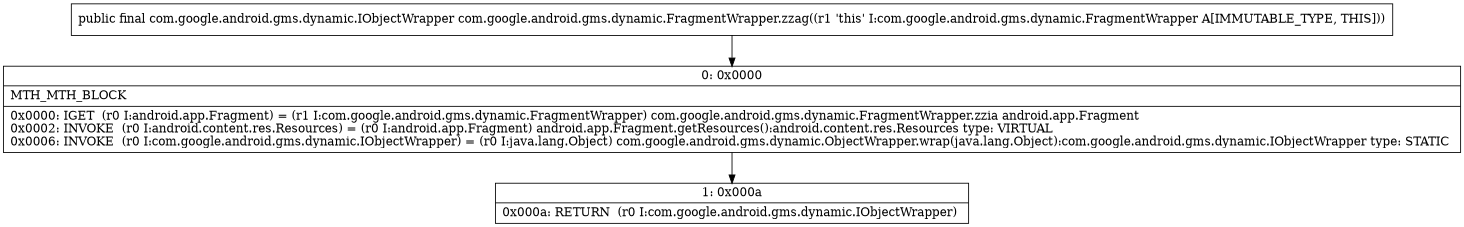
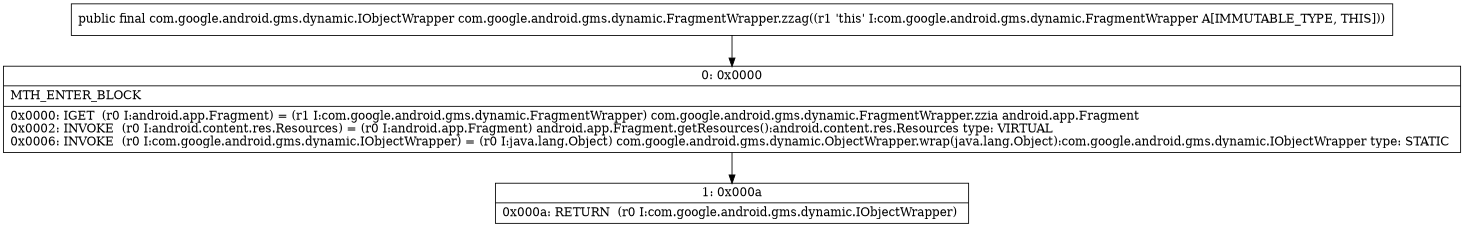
node "0: 0x0000": text "MTH_MTH_BLOCK" -> "MTH_ENTER_BLOCK"
